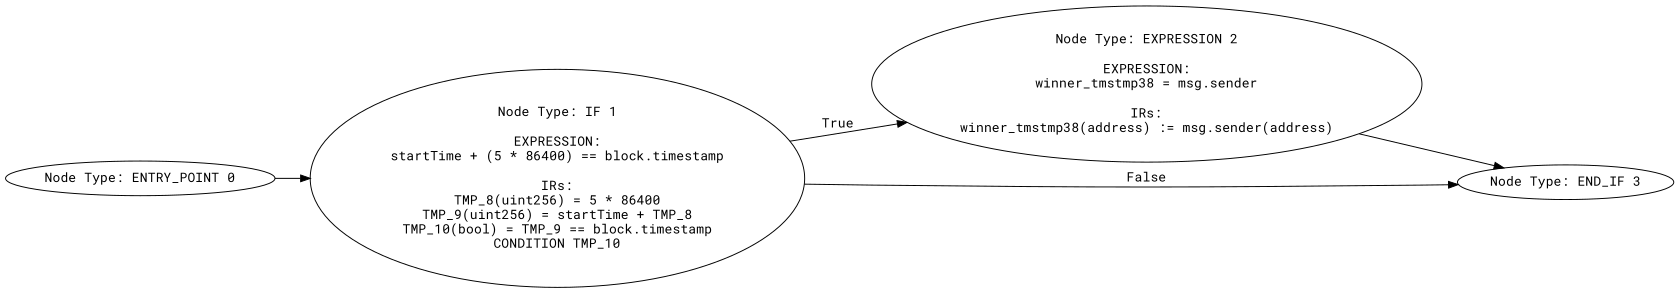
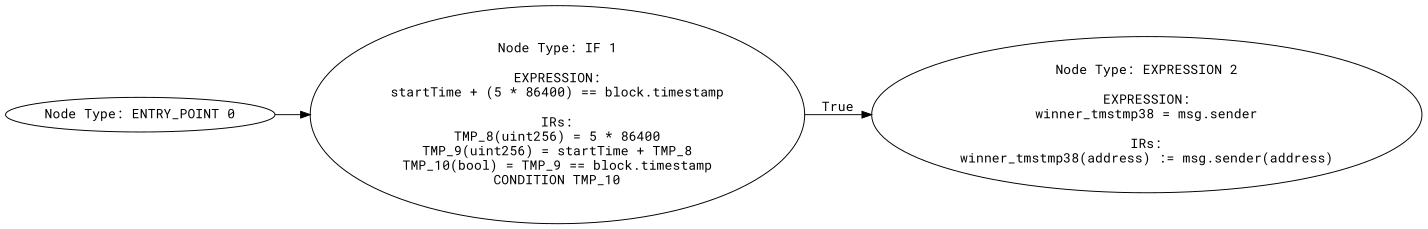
node "Node Type: END_IF 3": removed
